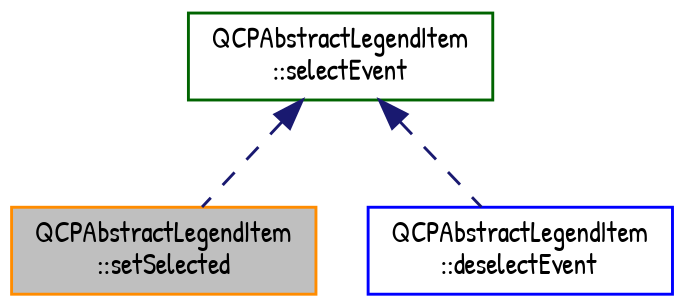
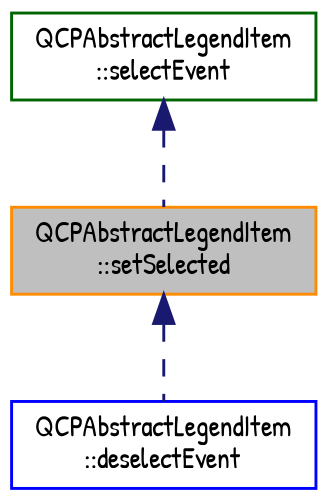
edge "QCPAbstractLegendItem ::deselectEvent" -> "QCPAbstractLegendItem ::selectEvent": now "QCPAbstractLegendItem ::deselectEvent" -> "QCPAbstractLegendItem ::setSelected"
